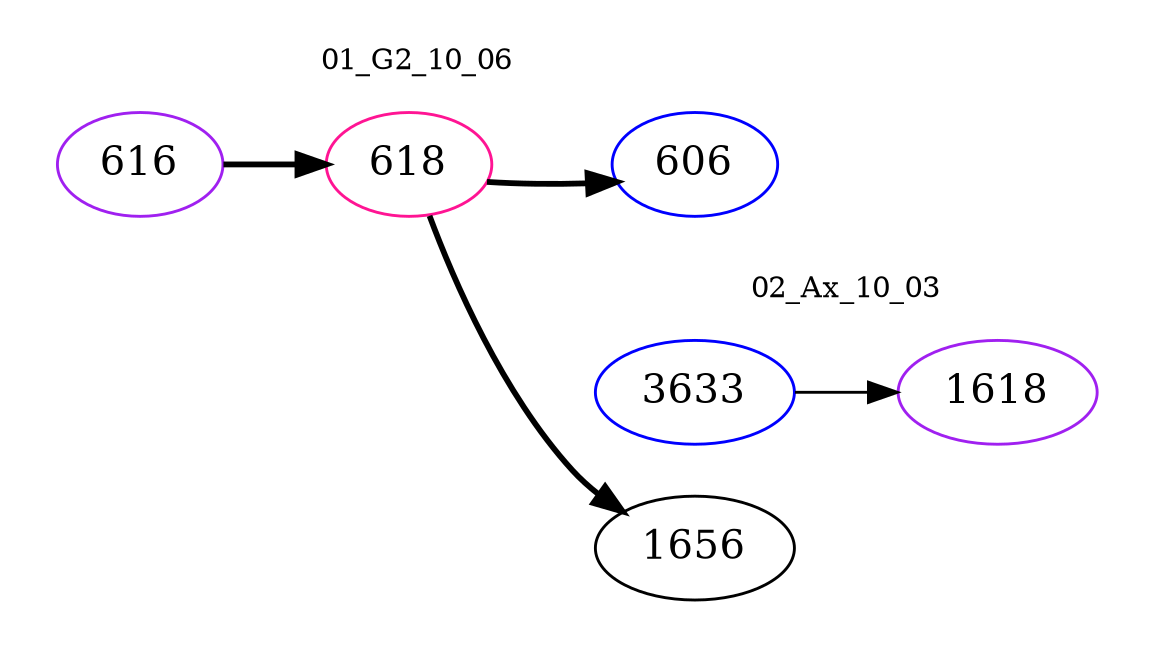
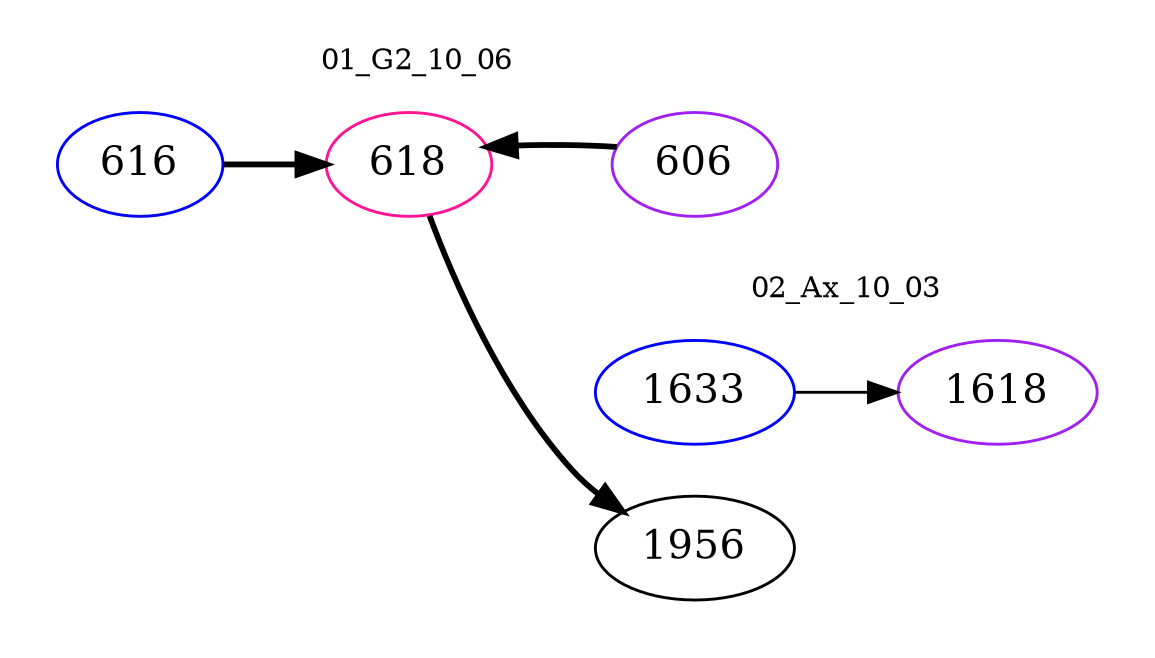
node "616": color purple -> blue
node "606": color blue -> purple
edge "618" -> "606": reversed
node "3633": label "3633" -> "1633"
node "1656": label "1656" -> "1956"
